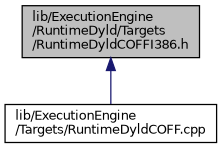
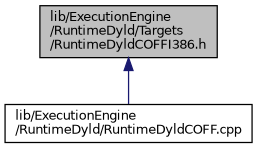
node "lib/ExecutionEngine /Targets/RuntimeDyldCOFF.cpp": label "lib/ExecutionEngine /Targets/RuntimeDyldCOFF.cpp" -> "lib/ExecutionEngine /RuntimeDyld/RuntimeDyldCOFF.cpp"
